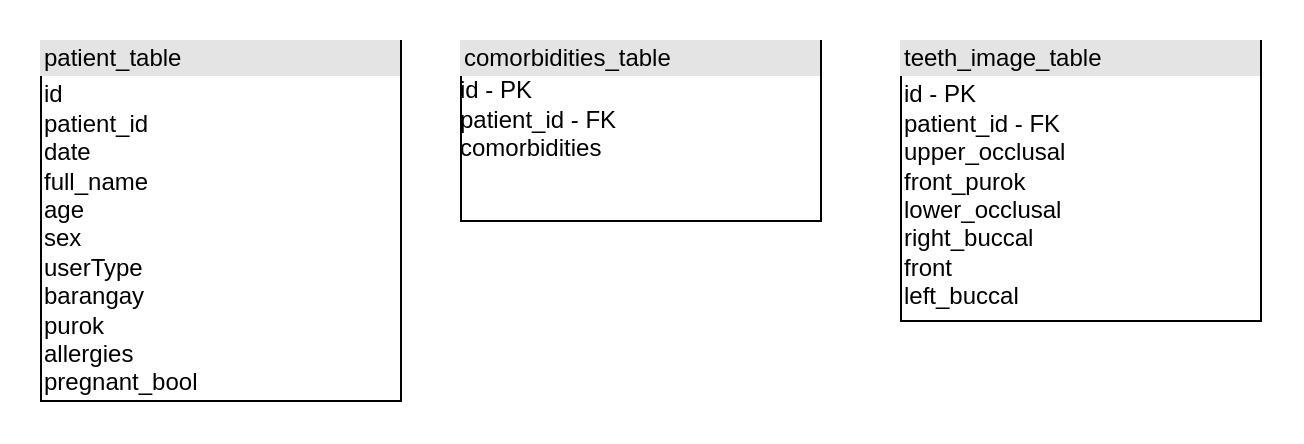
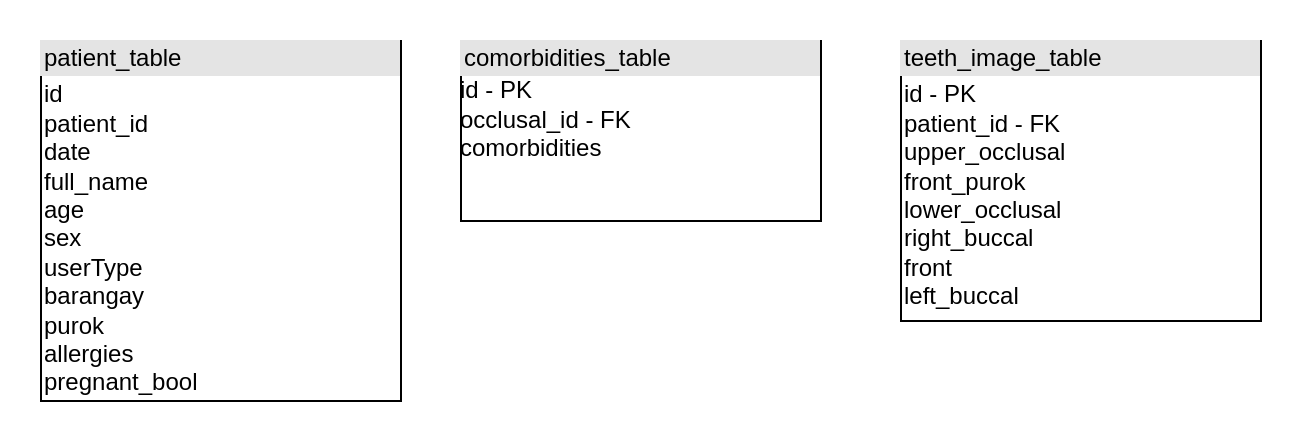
node "comorbidities_table id - PK patient_id - FK comorbidities": label "comorbidities_table id - PK patient_id - FK comorbidities" -> "comorbidities_table id - PK occlusal_id - FK comorbidities"
